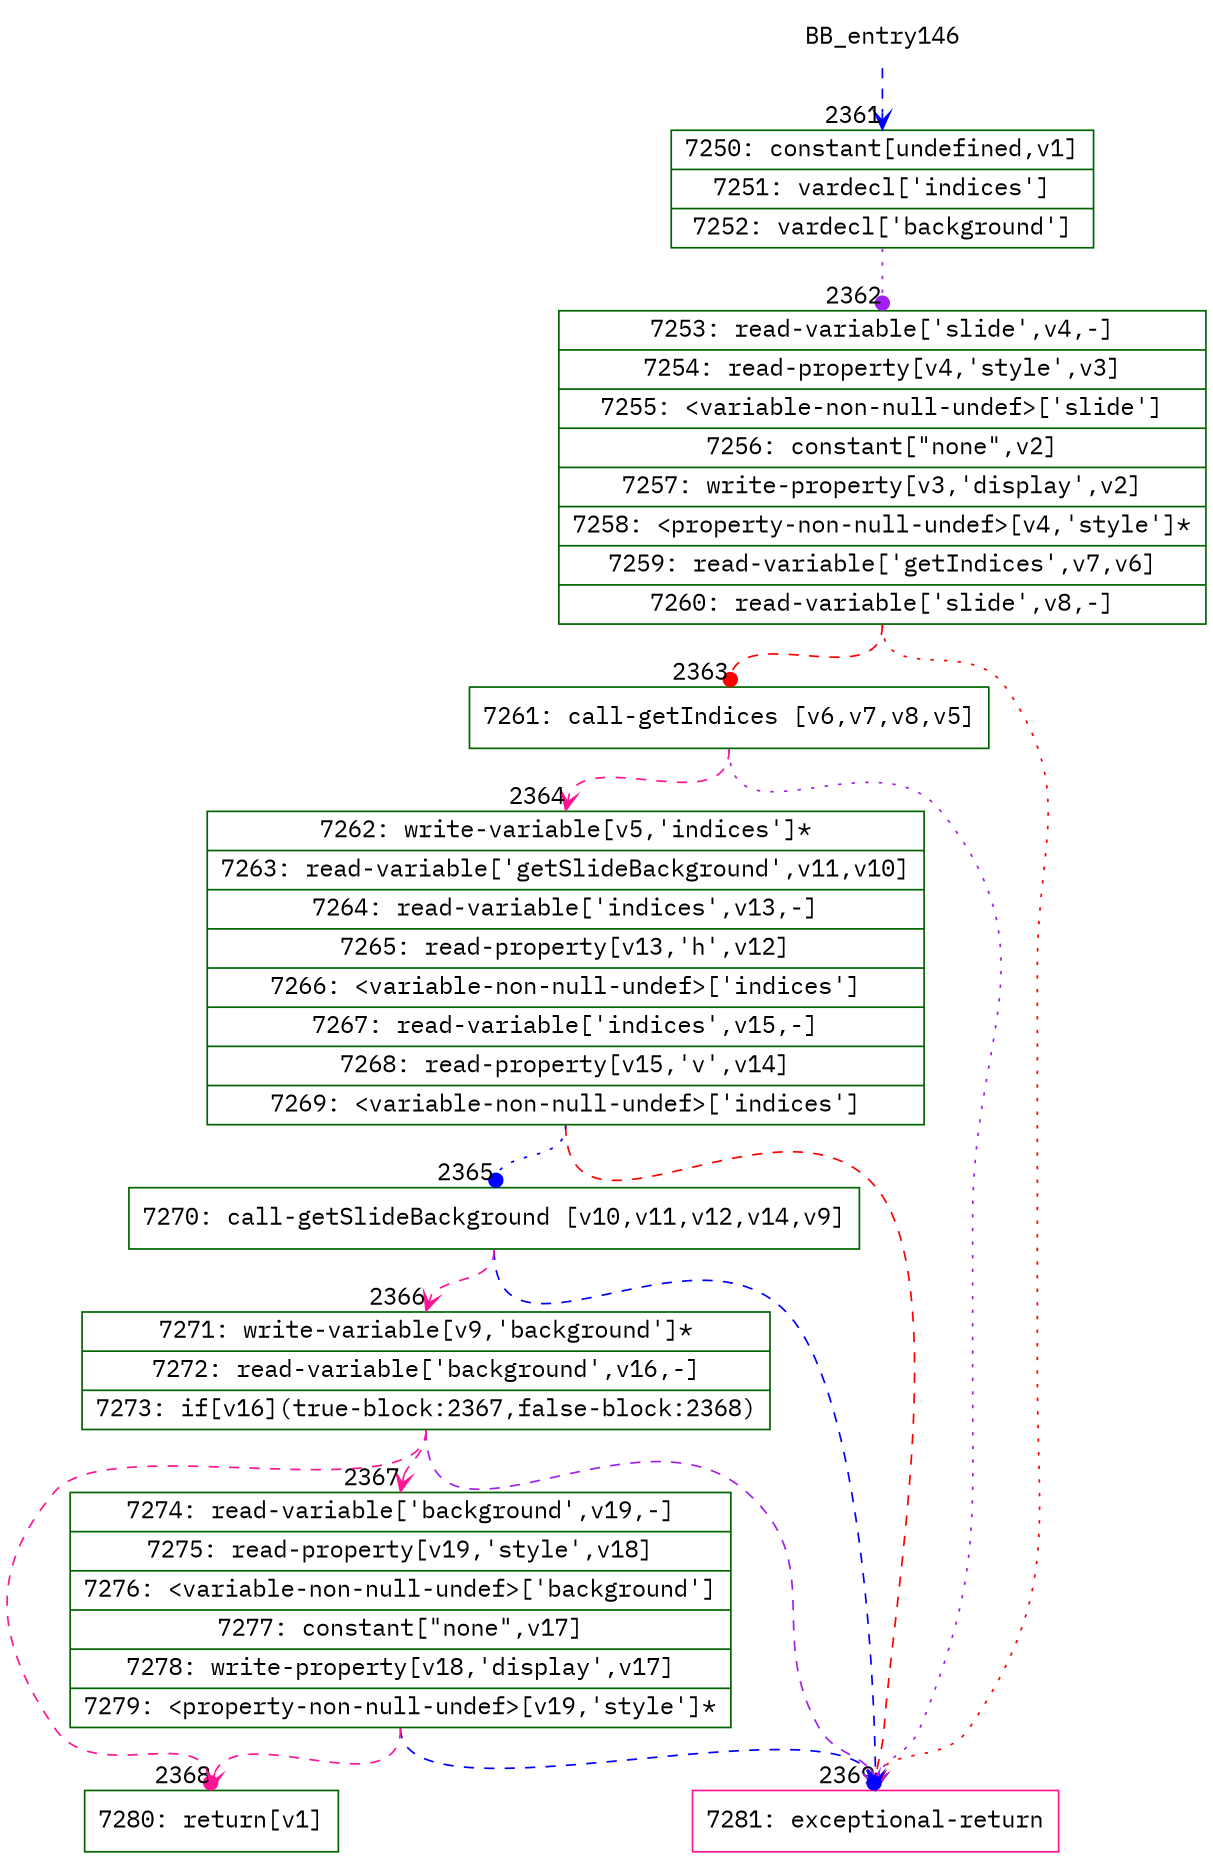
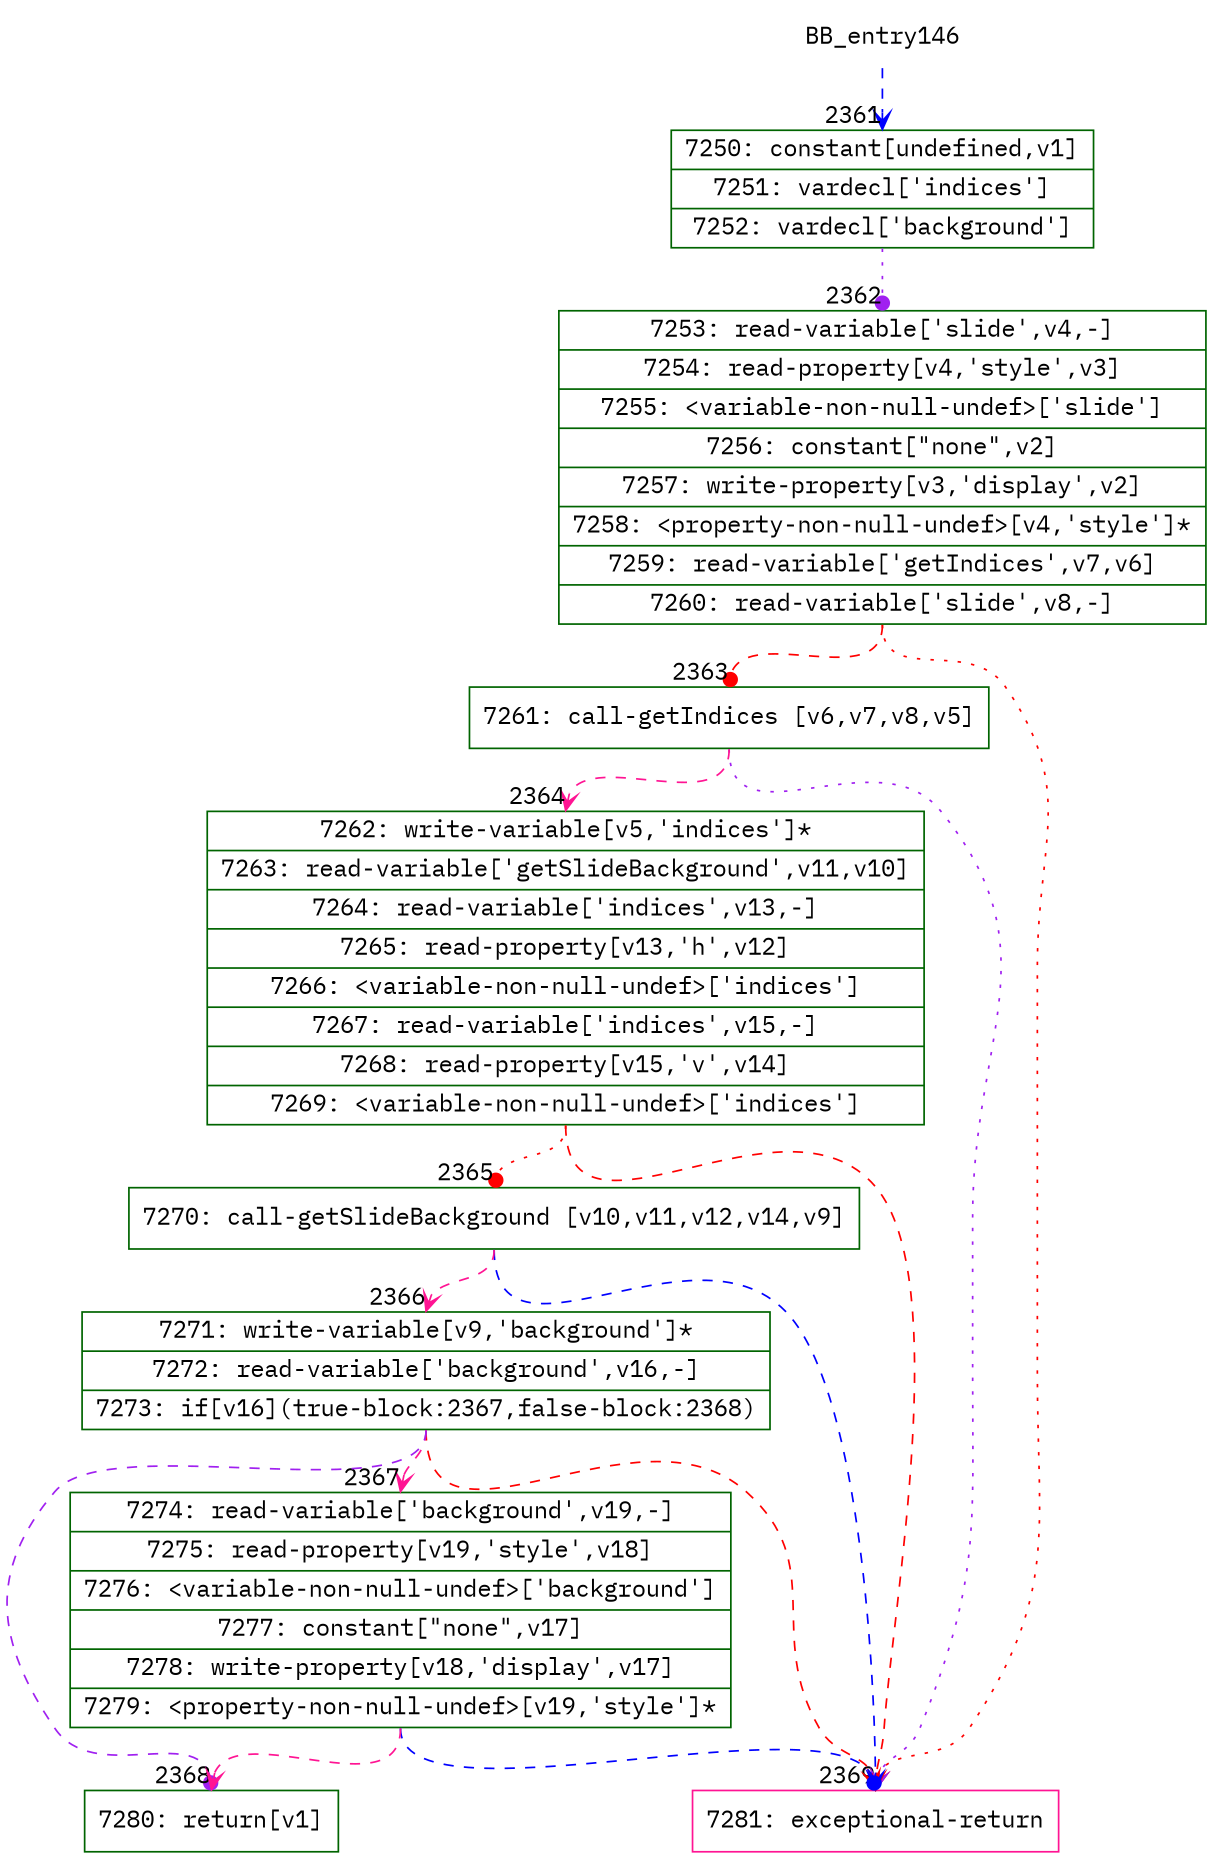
edge "7262: write-variable[v5,'indices']*" -> "7270: call-getSlideBackground [v10,v11,v12,v14,v9]": color blue -> red
edge "7271: write-variable[v9,'background']*" -> "7281: exceptional-return": color purple -> red
edge "7271: write-variable[v9,'background']*" -> "7280: return[v1]": color deeppink -> purple
